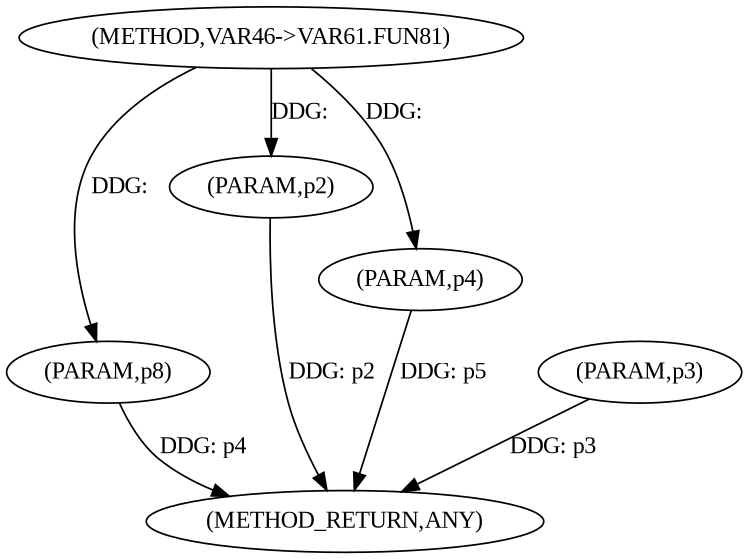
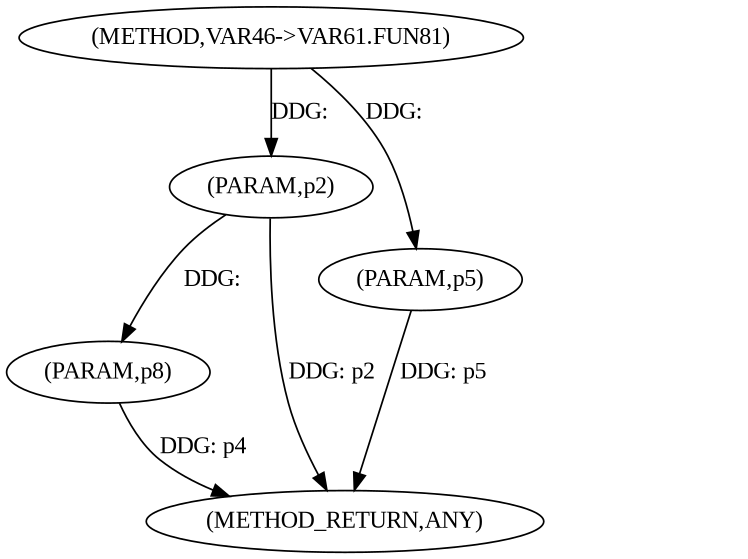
edge "(METHOD,VAR46->VAR61.FUN81)" -> "(PARAM,p8)": now "(PARAM,p2)" -> "(PARAM,p8)"
node "(PARAM,p4)": label "(PARAM,p4)" -> "(PARAM,p5)"
node "(PARAM,p3)": removed
